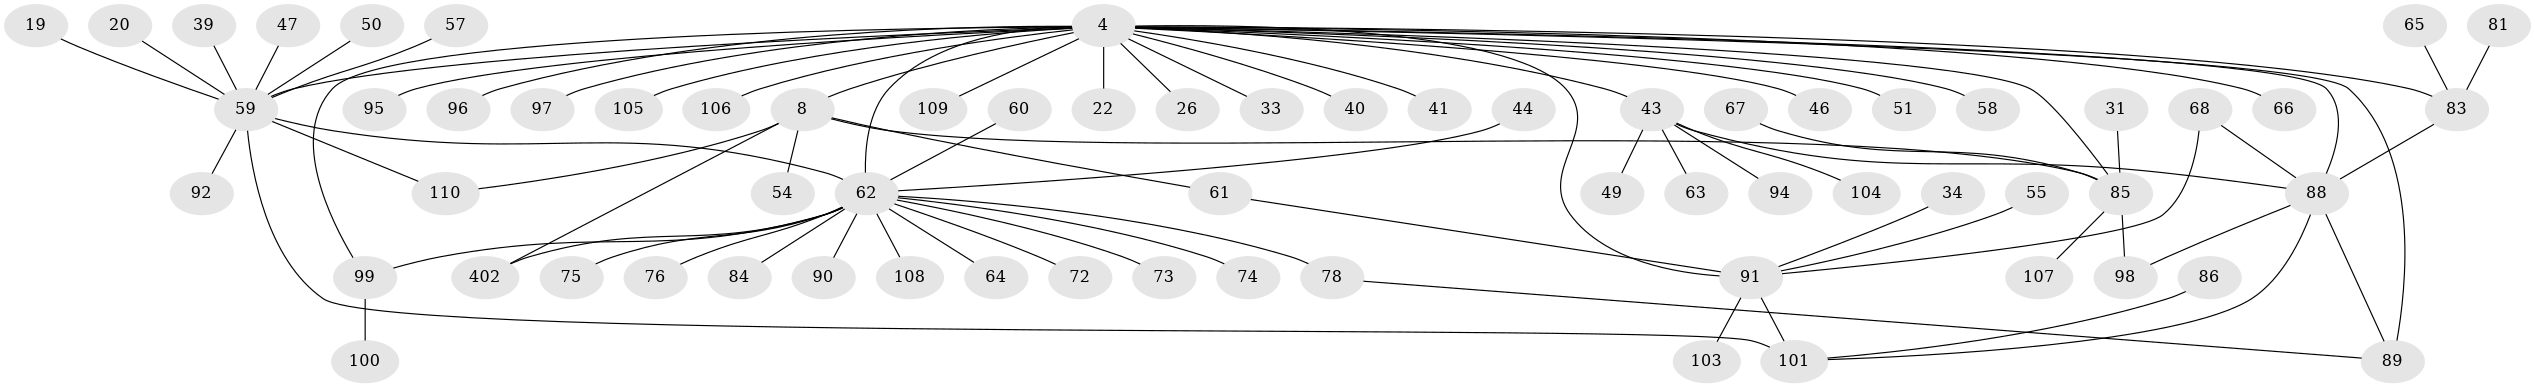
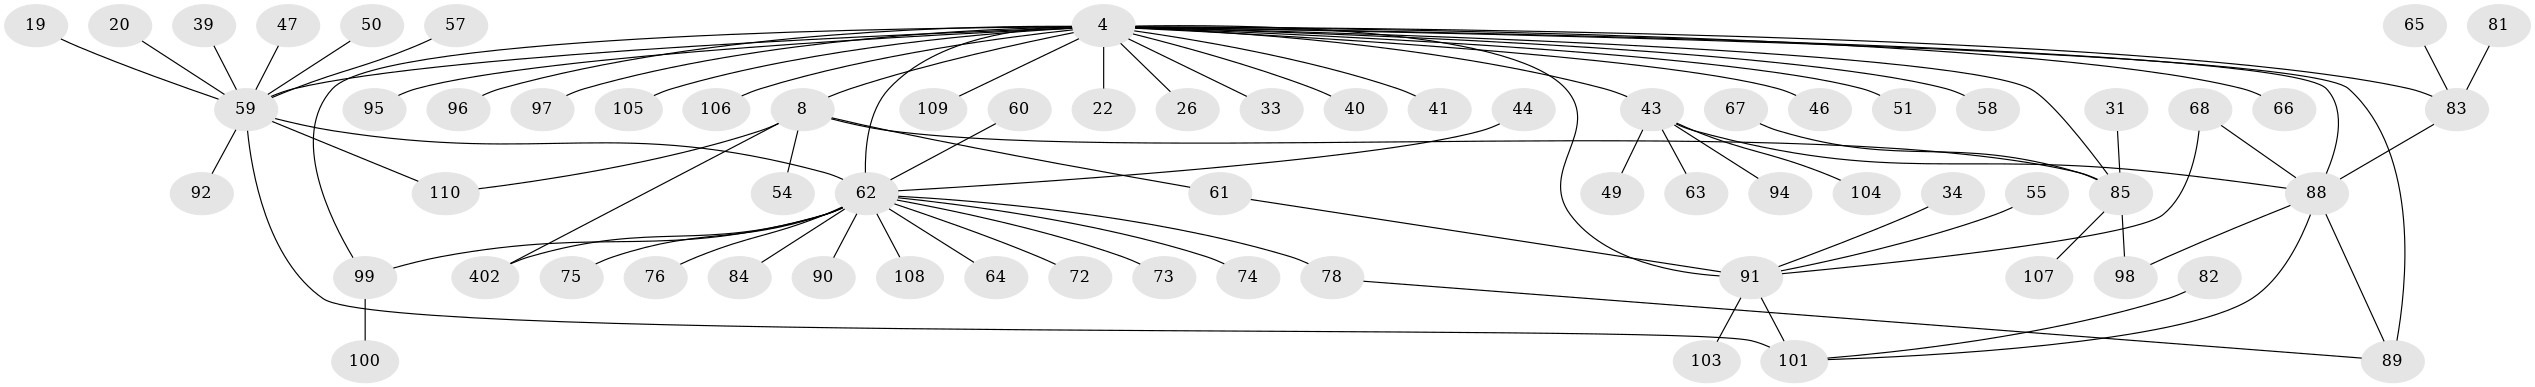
node "86": label "86" -> "82"
